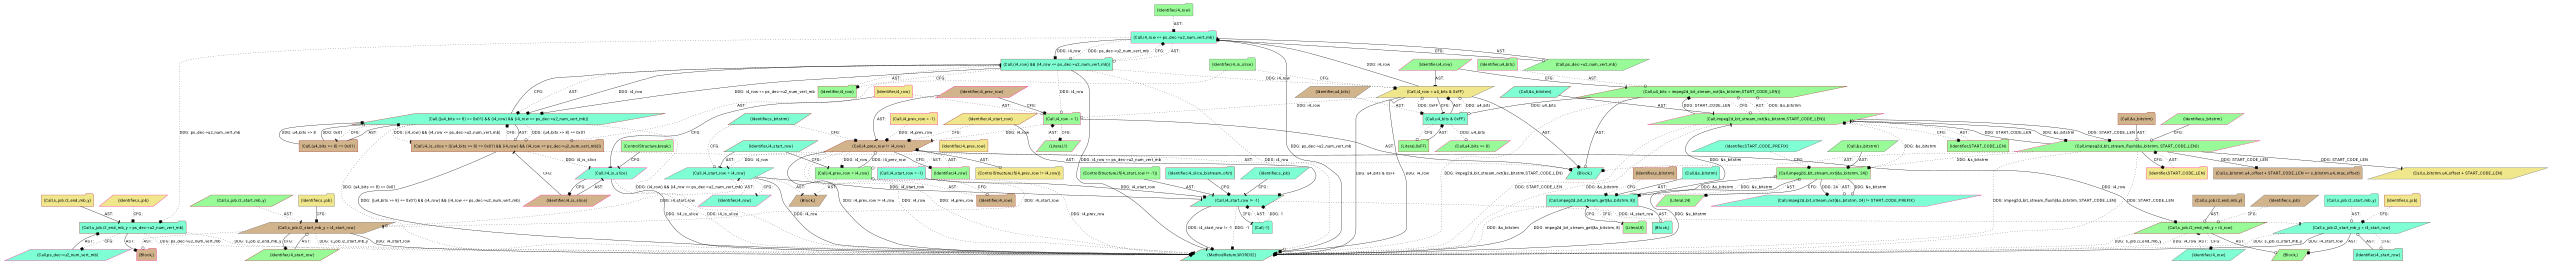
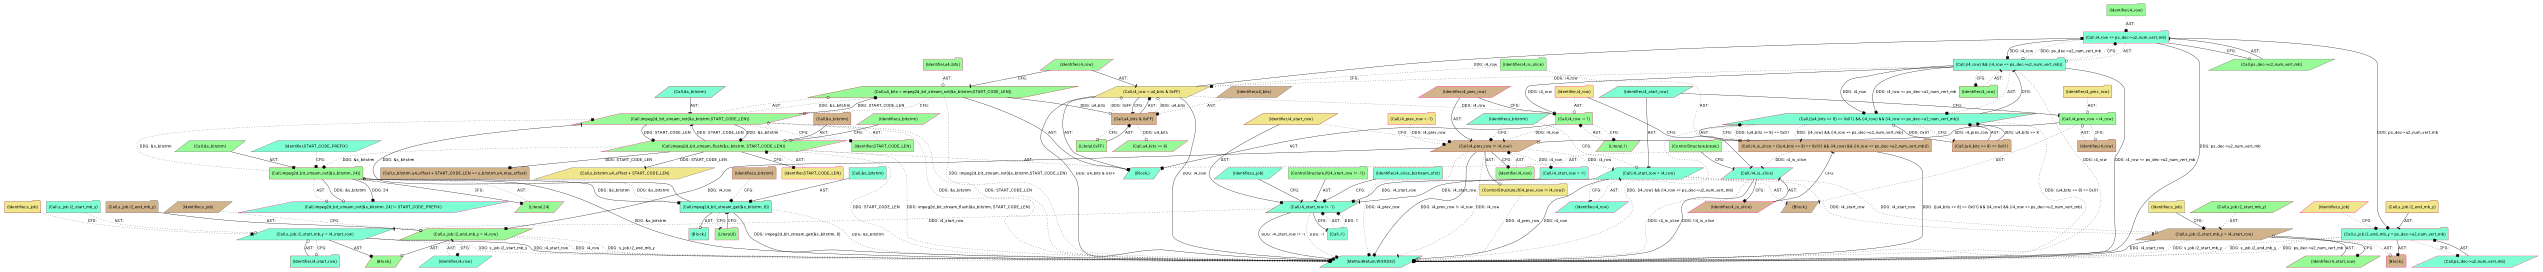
edge "(Call,i4_row <= ps_dec->u2_num_vert_mb)" -> "(Call,s_job.i2_end_mb_y = ps_dec->u2_num_vert_mb)": style dotted -> solid
edge "(Call,(i4_row) && (i4_row <= ps_dec->u2_num_vert_mb))" -> "(Call,i4_row -= 1)": style dotted -> solid
node "(Call,u4_bits & 0xFF)": fillcolor aquamarine -> tan
edge "(Call,i4_prev_row != i4_row)" -> "(Call,i4_prev_row = i4_row)": now "(Call,i4_prev_row != i4_row)" -> "(Call,i4_start_row = -1)"
edge "(Call,i4_prev_row = i4_row)" -> "(MethodReturn,WORD32)": now "(ControlStructure,if(i4_prev_row != i4_row))" -> "(MethodReturn,WORD32)"
